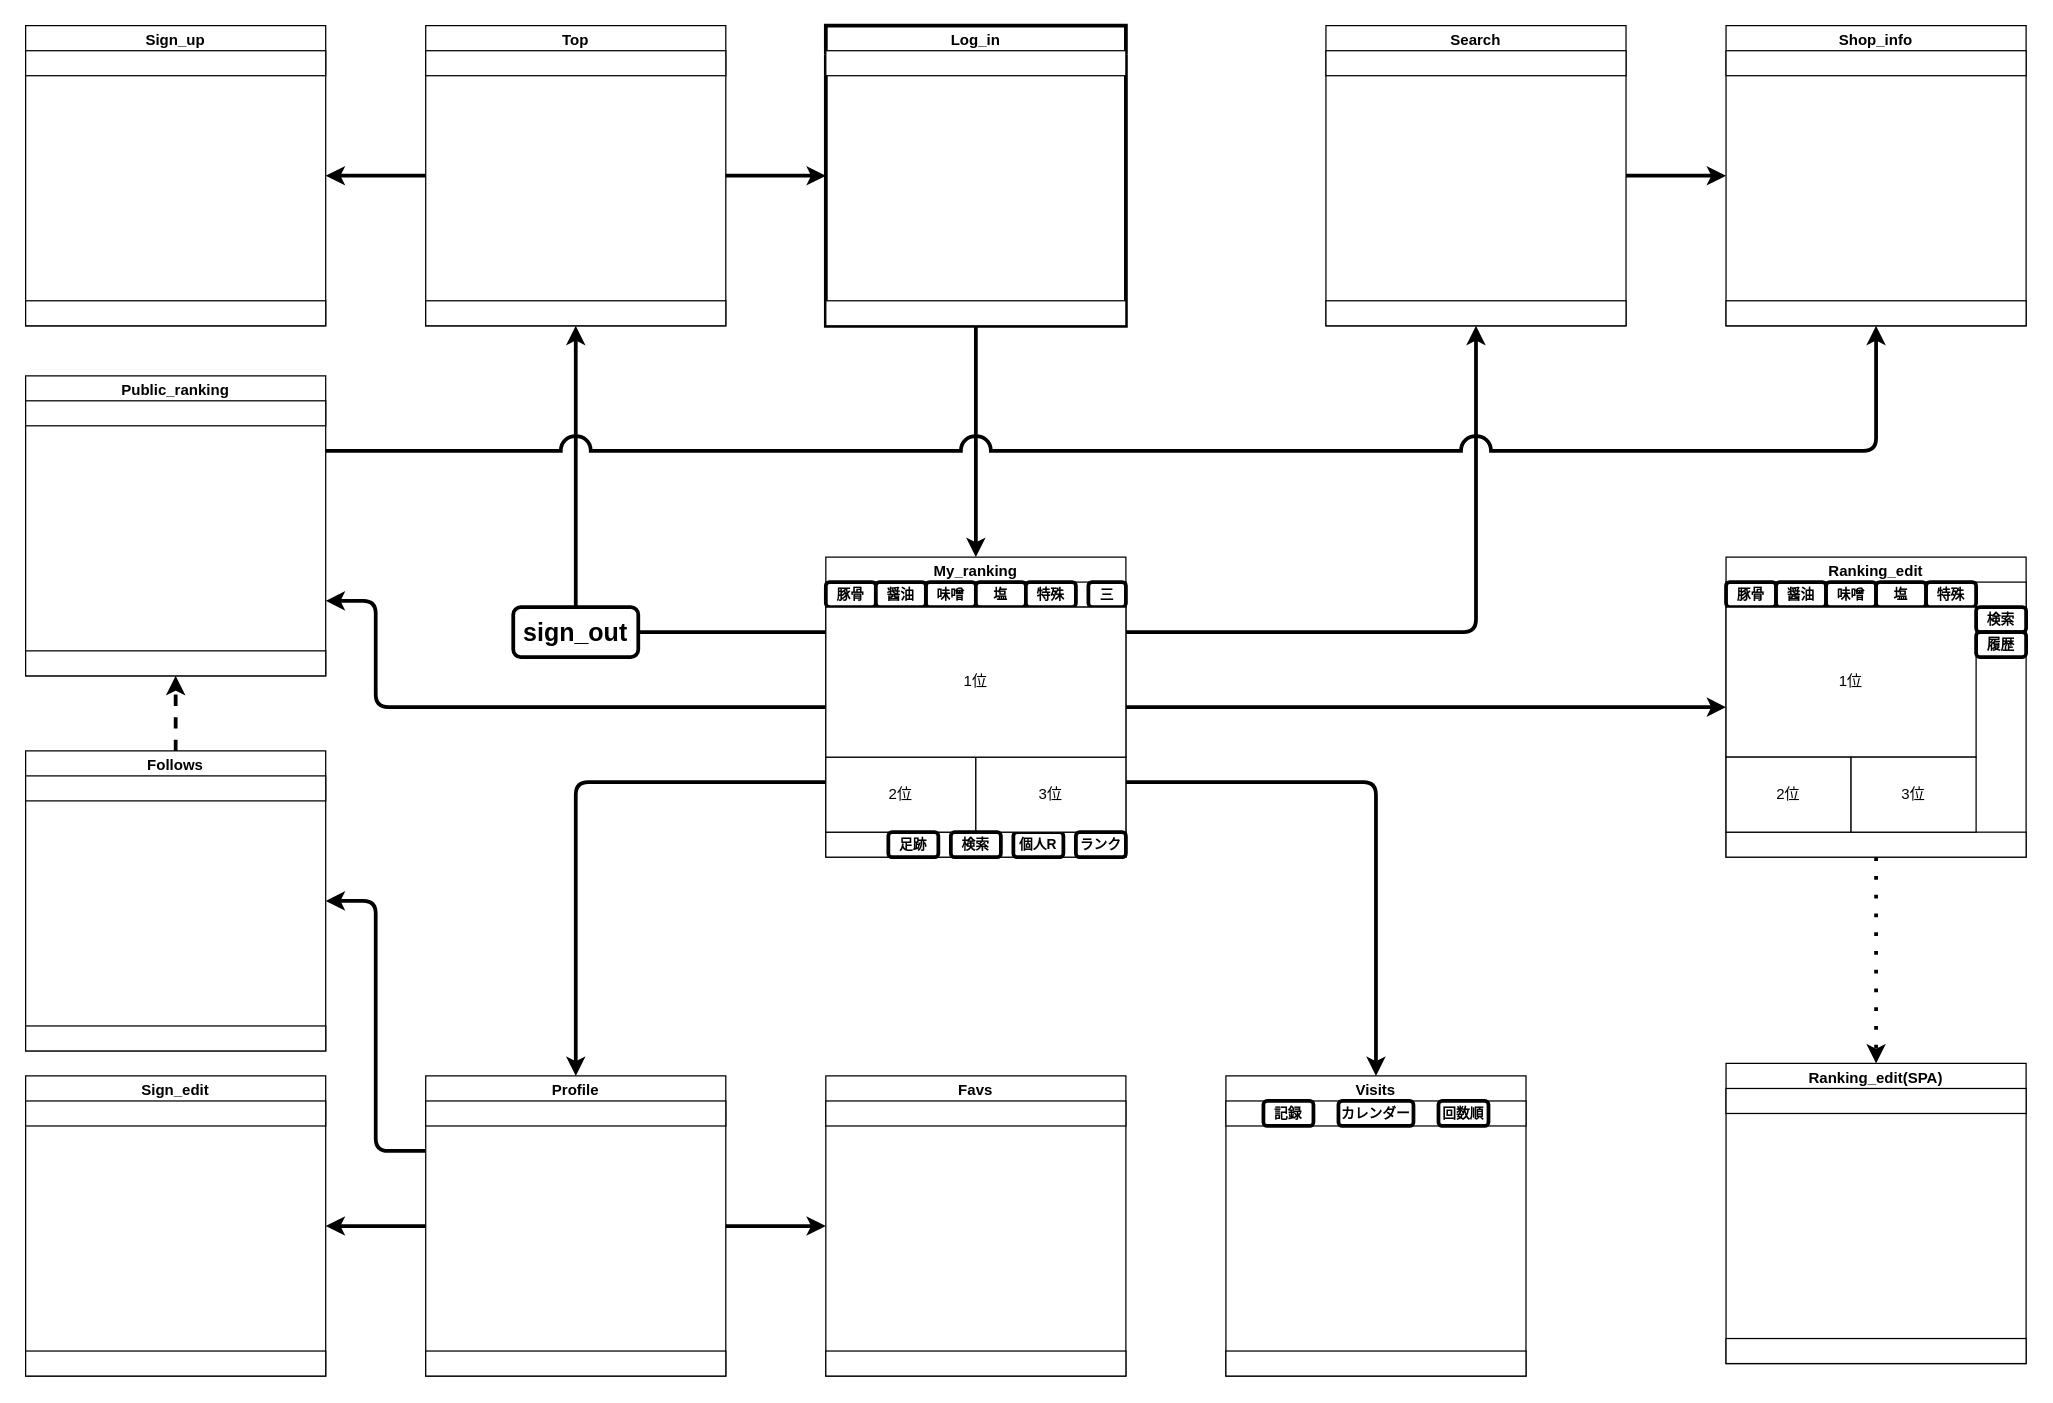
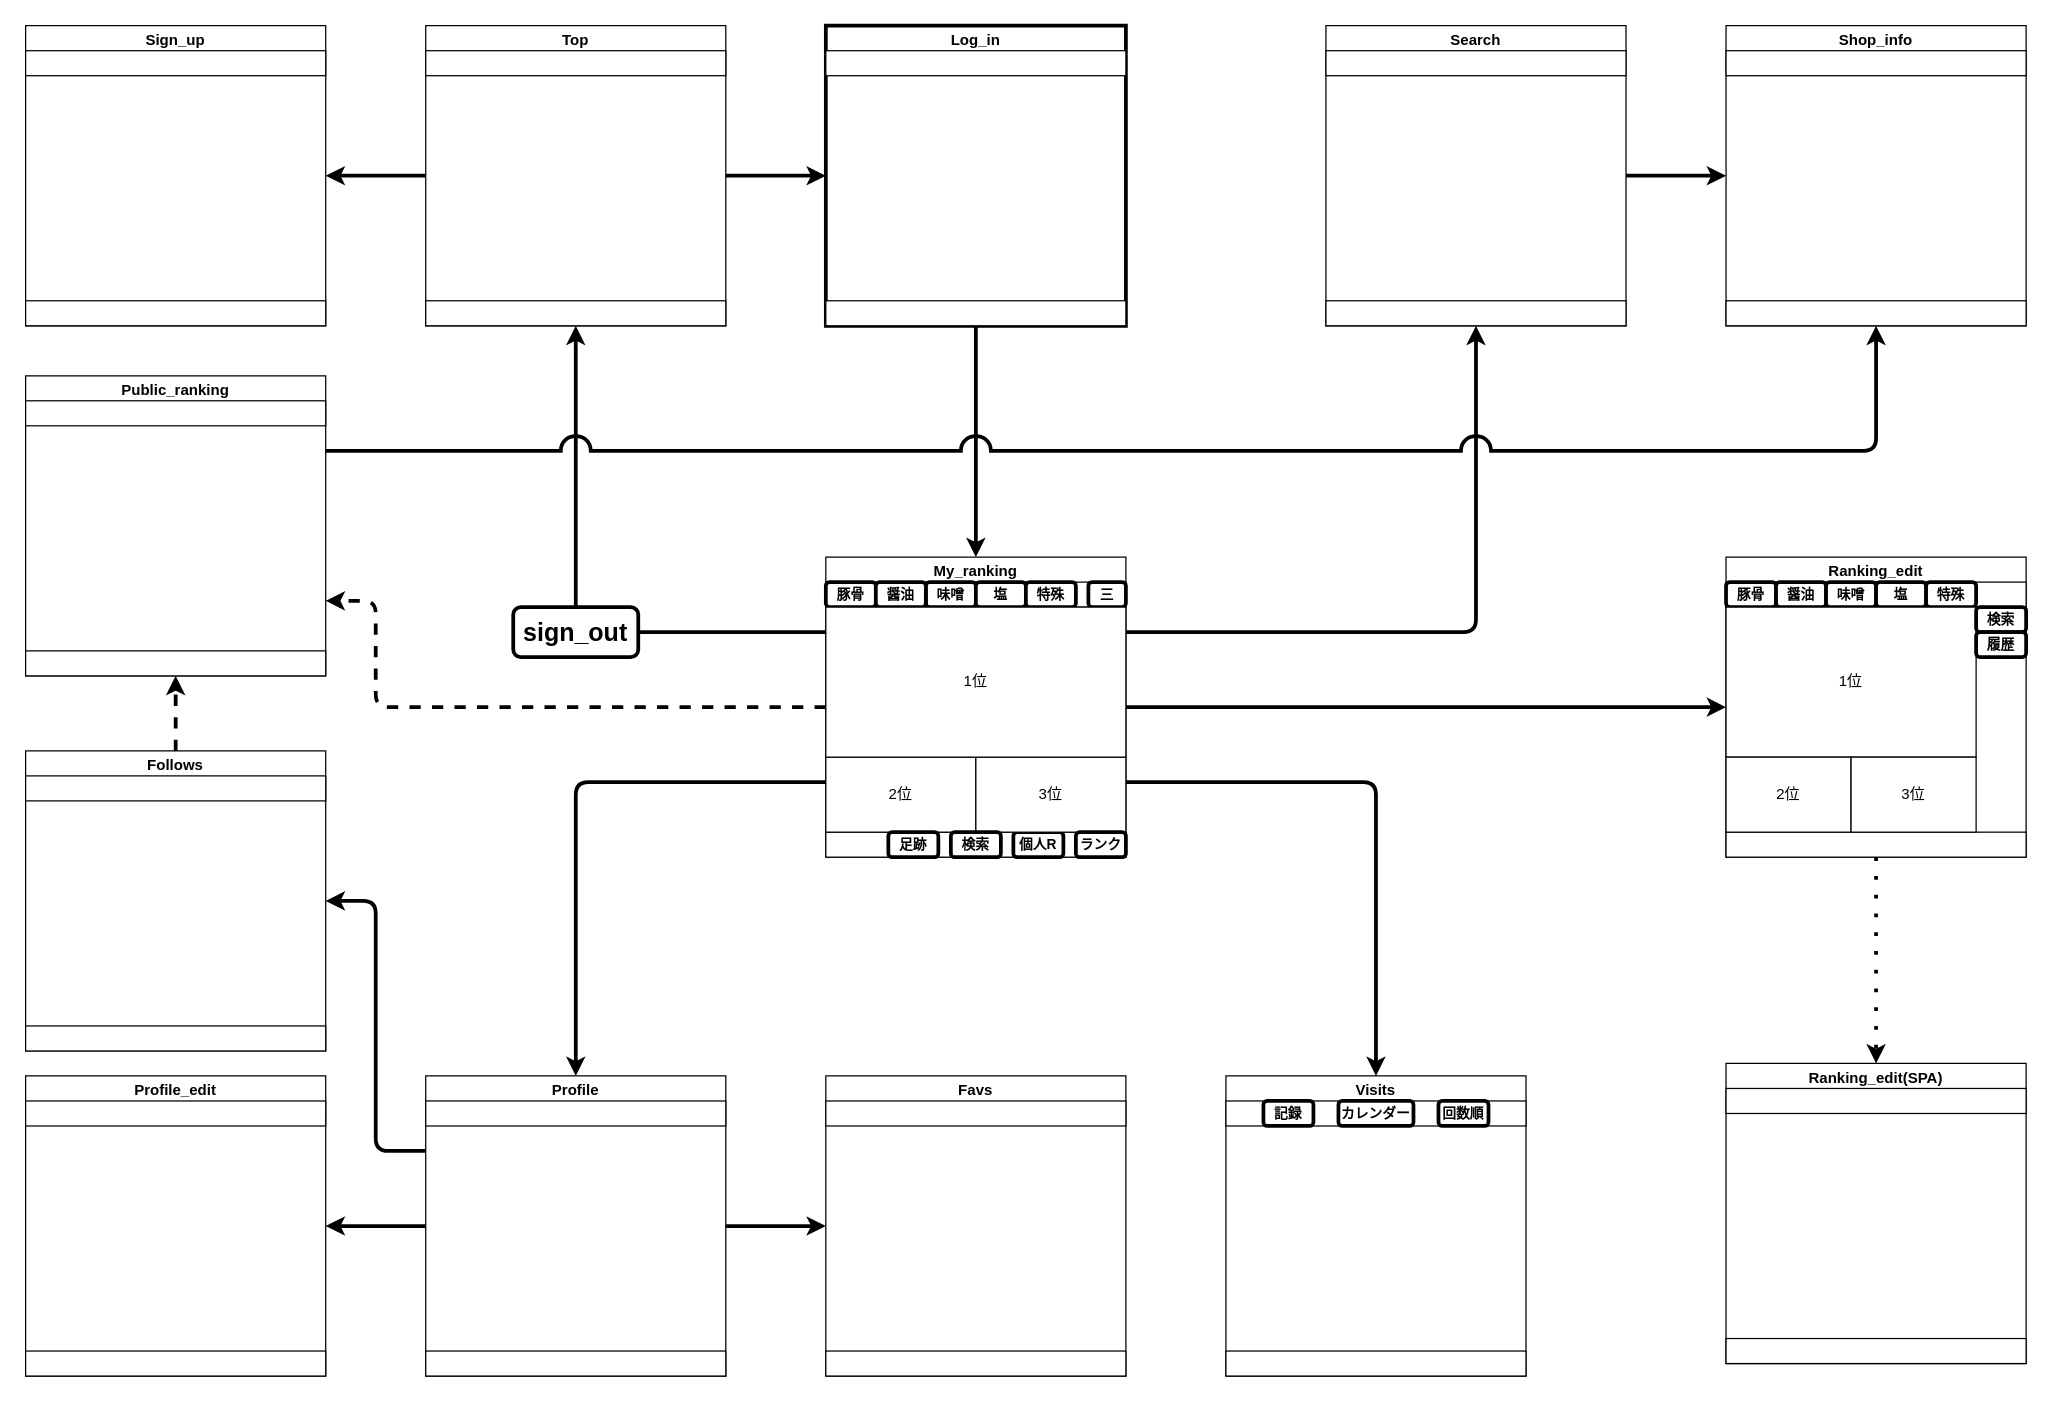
edge "My_ranking" -> "Public_ranking": style solid -> dashed
node "Sign_edit": label "Sign_edit" -> "Profile_edit"
